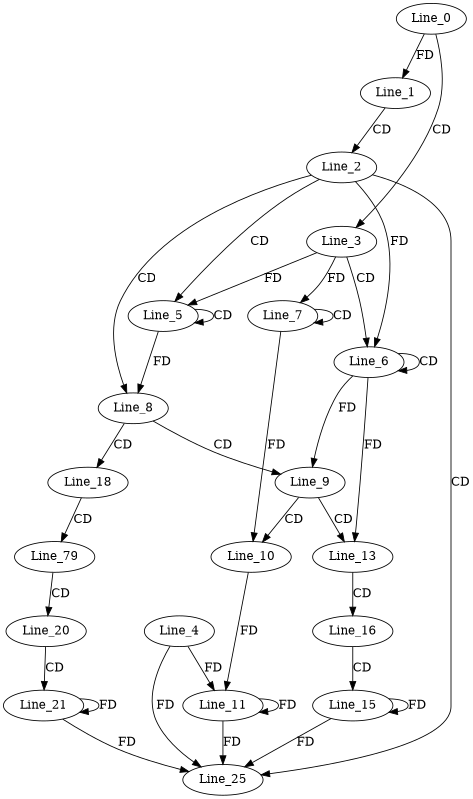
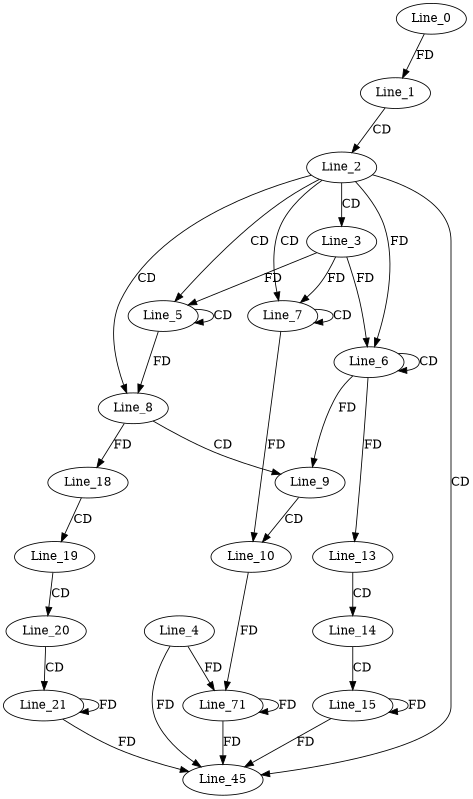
edge "Line_0" -> "Line_3": now "Line_2" -> "Line_3"
edge "Line_2" -> "Line_7": added, label "CD"
edge "Line_3" -> "Line_6": label "CD" -> "FD"
edge "Line_8" -> "Line_18": label "CD" -> "FD"
edge "Line_9" -> "Line_13": removed, label "CD"
node "Line_79": label "Line_79" -> "Line_19"
node "Line_16": label "Line_16" -> "Line_14"
node "Line_11": label "Line_11" -> "Line_71"
node "Line_25": label "Line_25" -> "Line_45"
